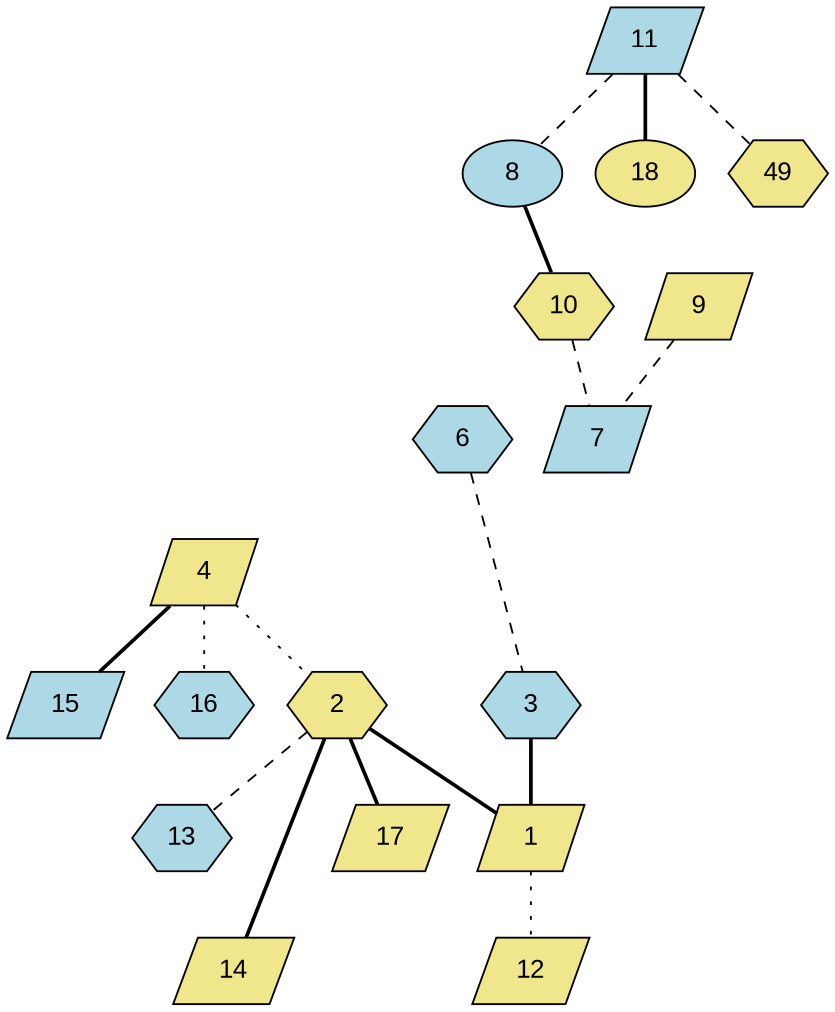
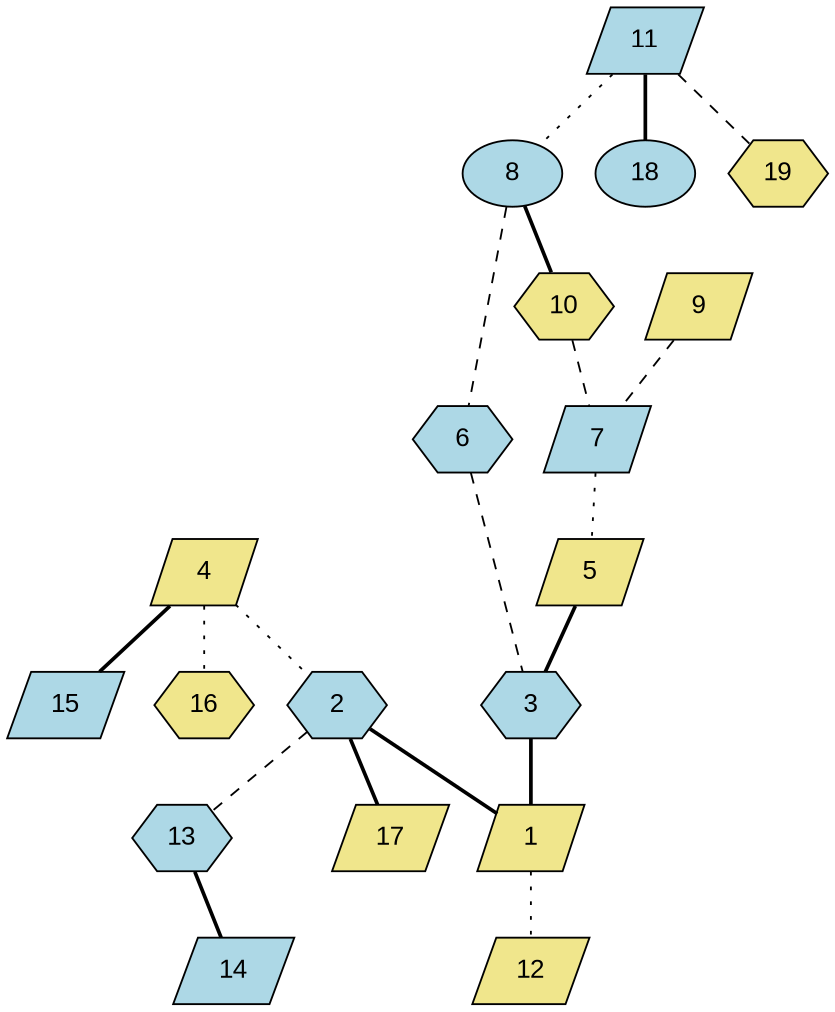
edge "11" -- "8": style dashed -> dotted
node "18": fillcolor khaki -> lightblue
node "49": label "49" -> "19"
edge "8" -- "6": added
node "5": added
node "16": fillcolor lightblue -> khaki
node "2": fillcolor khaki -> lightblue
edge "2" -- "14": now "13" -- "14"
node "14": fillcolor khaki -> lightblue
